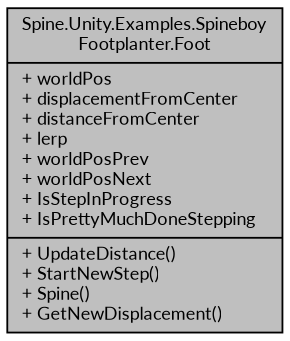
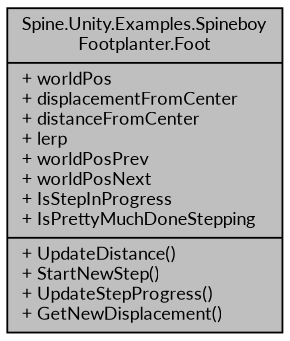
node "Spine.Unity.Examples.Spineboy": text "+ Spine()" -> "+ UpdateStepProgress()"
